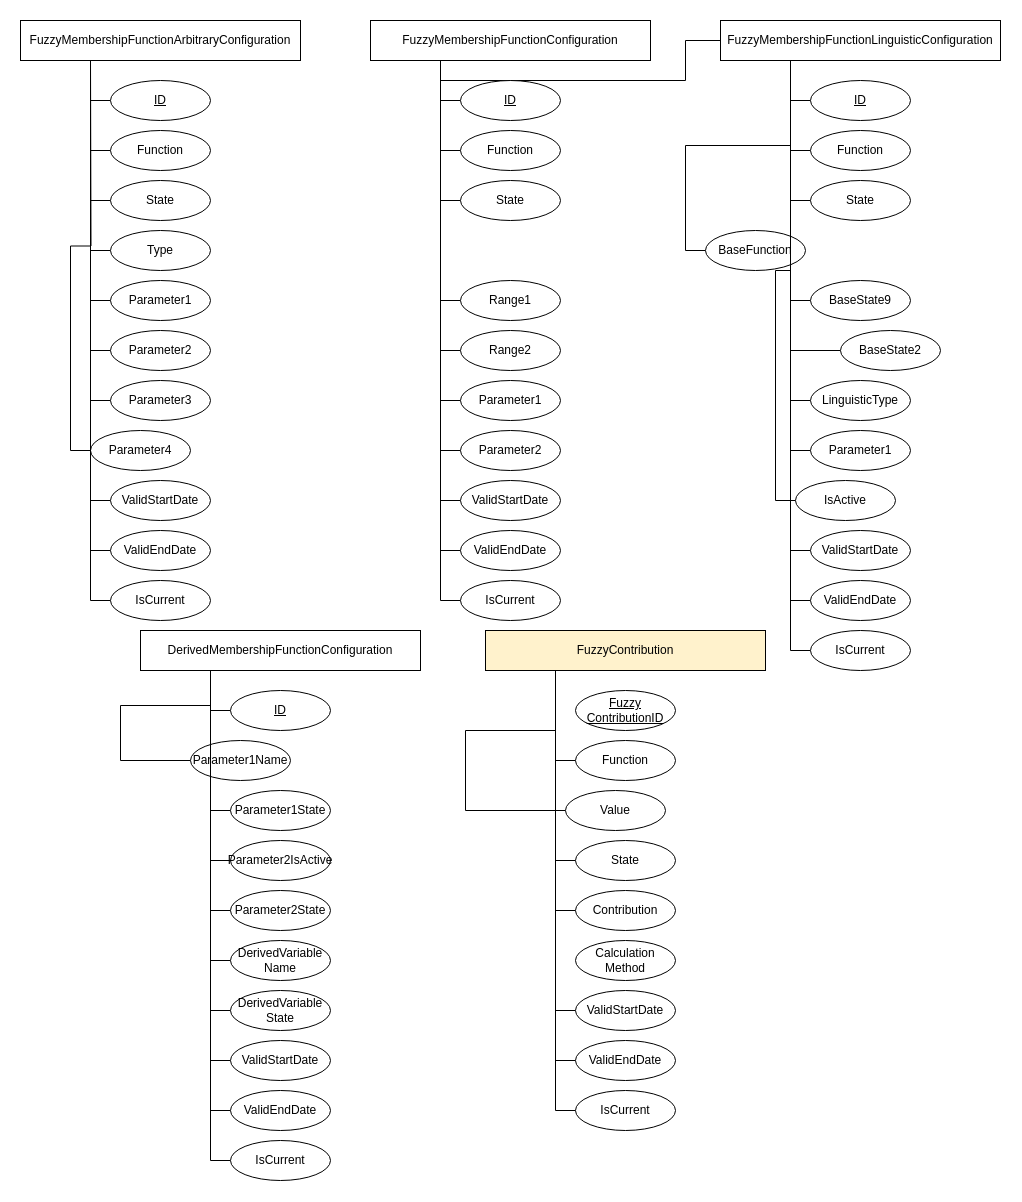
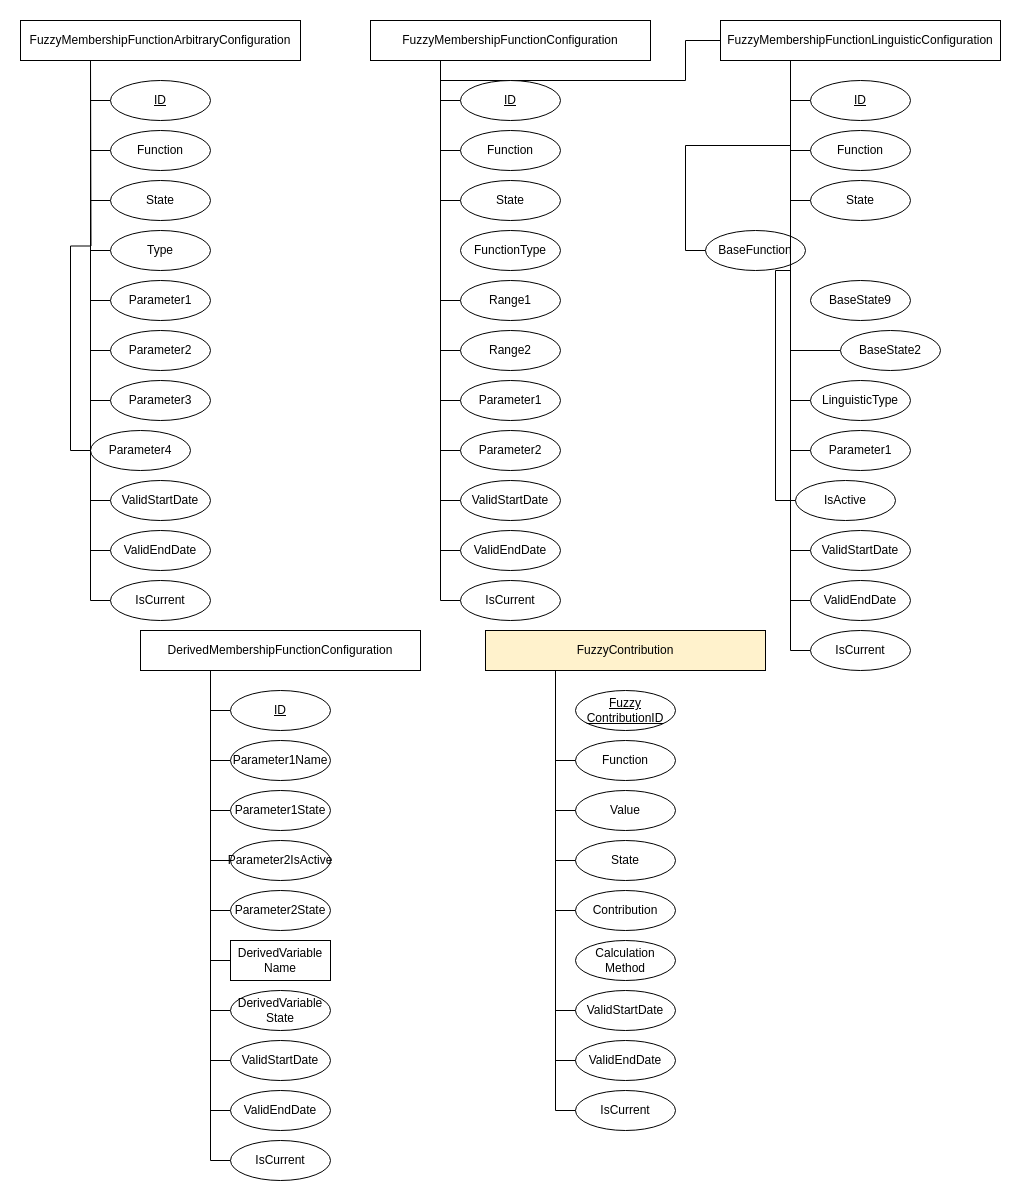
node "FunctionType": added
edge "FuzzyMembershipFunctionLinguisticConfiguration" -- "BaseState9": removed
node "Parameter1Name": moved (241, 761) -> (281, 761)
node "Value": moved (616, 811) -> (626, 811)
node "DerivedVariable Name": shape ellipse -> rectangle
